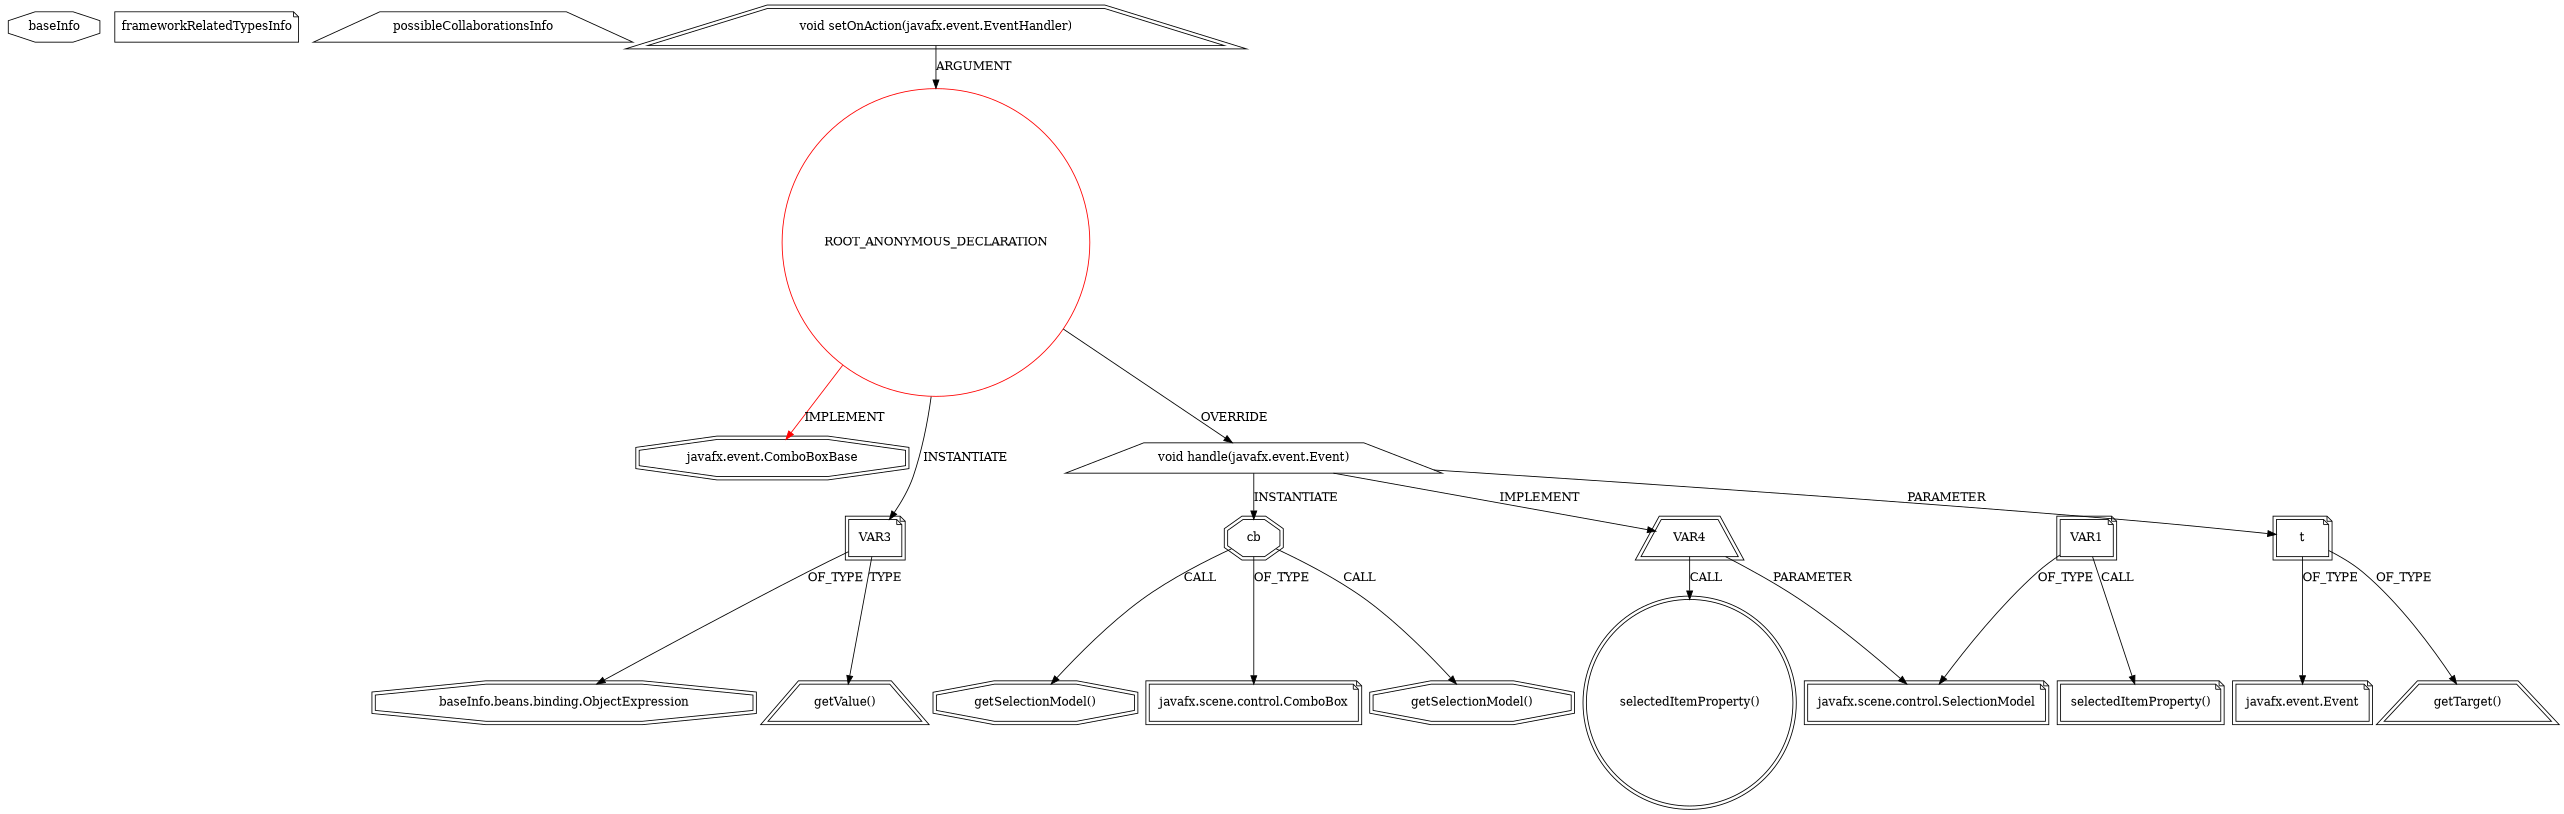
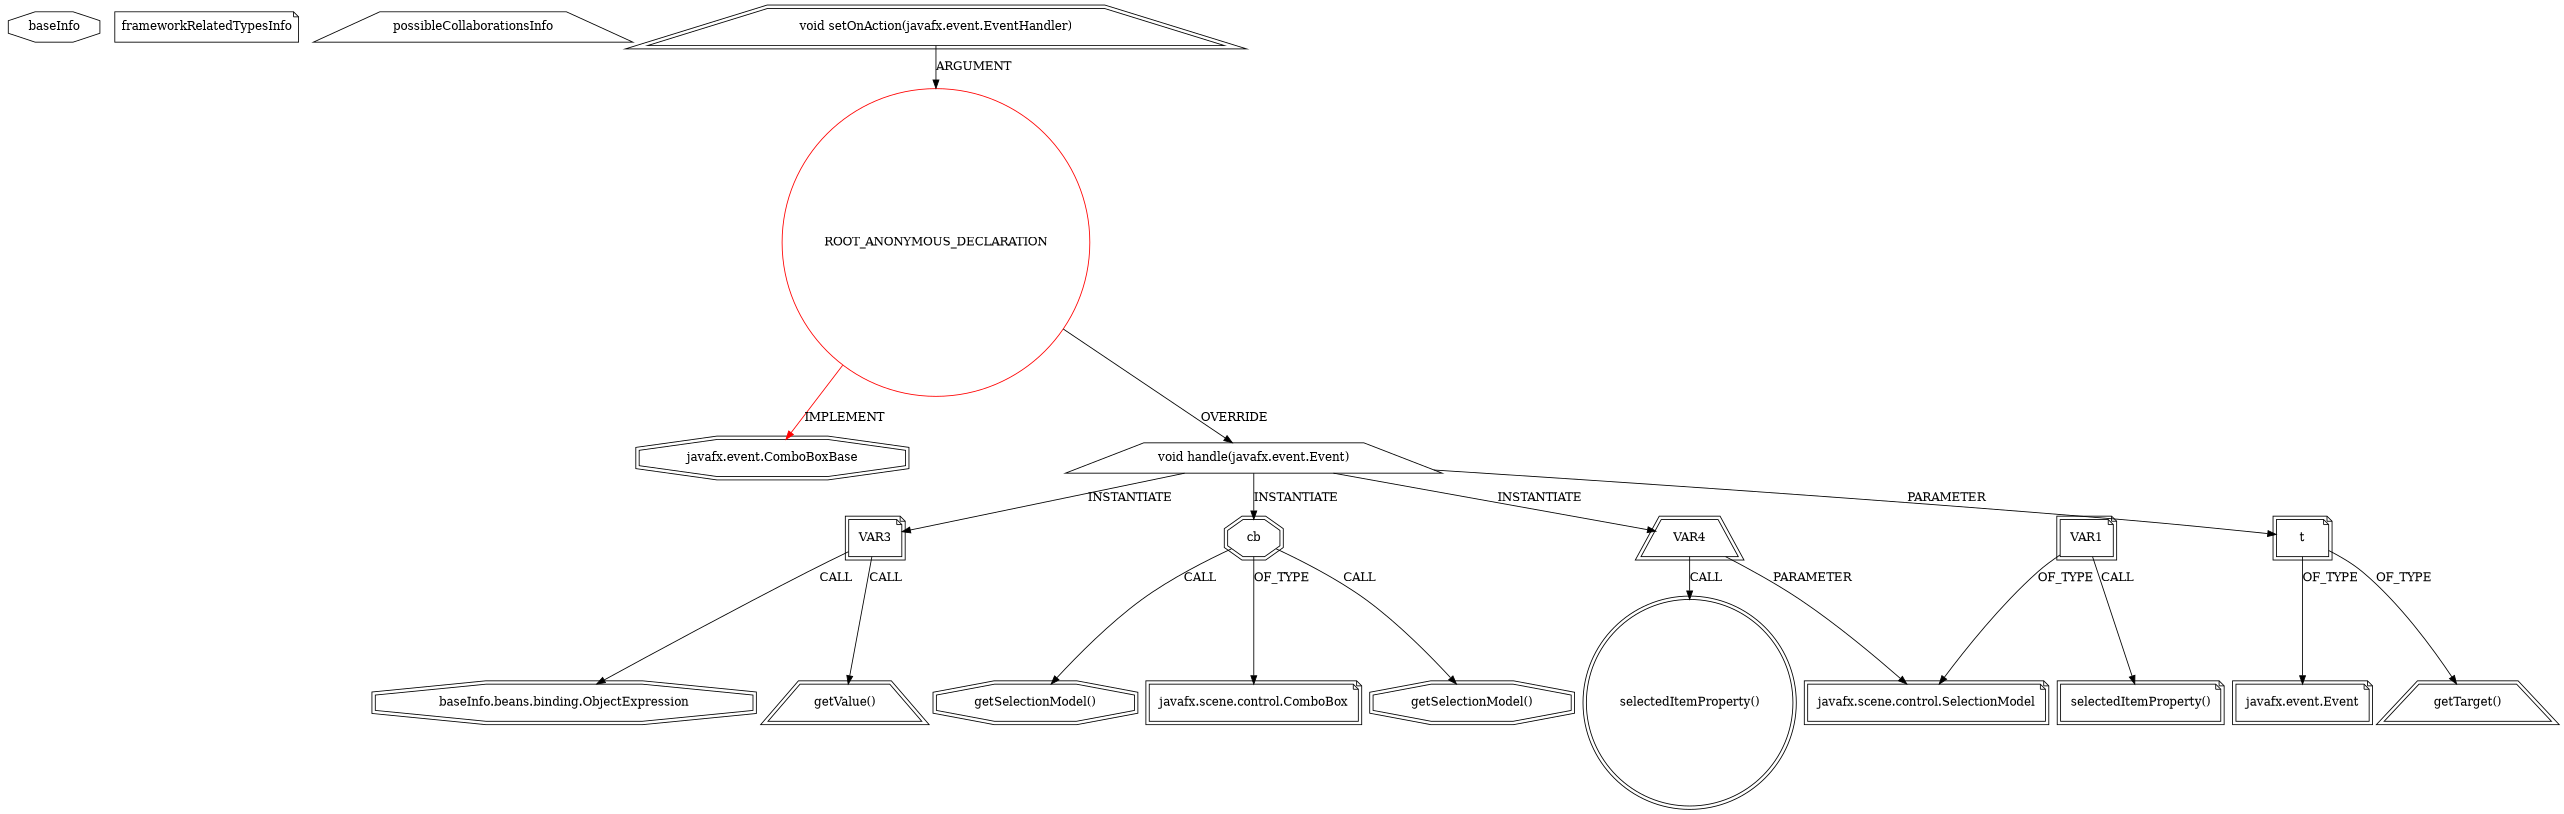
edge "ROOT_ANONYMOUS_DECLARATION" -> "VAR3": now "void handle(javafx.event.Event)" -> "VAR3"
edge "void handle(javafx.event.Event)" -> "VAR4": label "IMPLEMENT" -> "INSTANTIATE"
edge "VAR3" -> "baseInfo.beans.binding.ObjectExpression": label "OF_TYPE" -> "CALL"
edge "VAR3" -> "getValue()": label "TYPE" -> "CALL"
